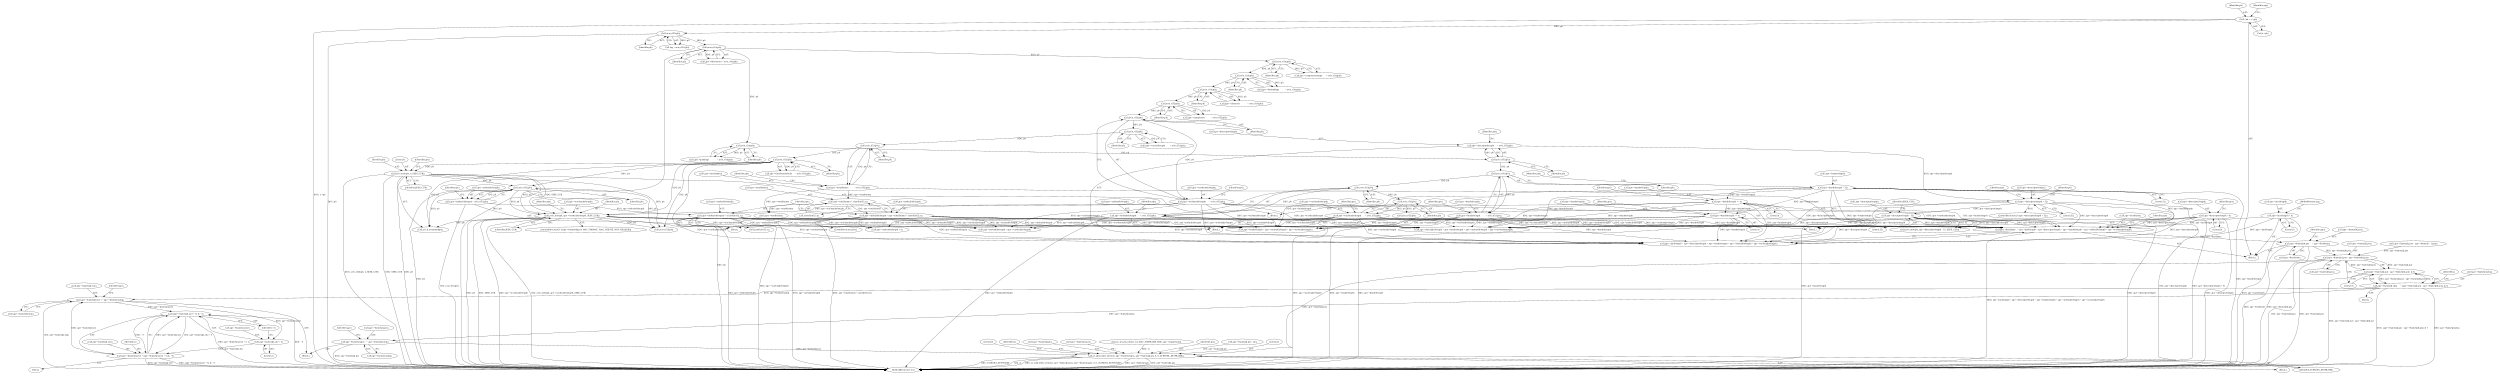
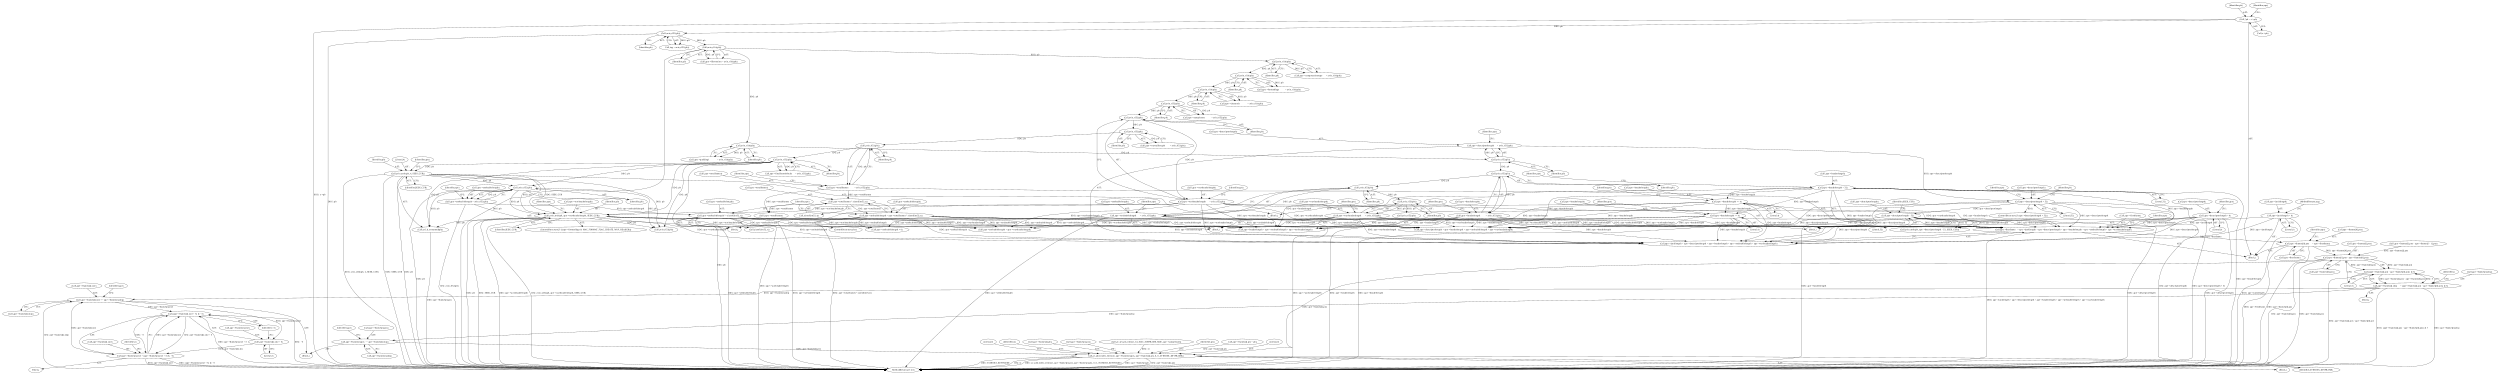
edge "(Call,ape->frames[i].pos  -= ape->frames[i].skip)" -> "(MethodReturn,set int)": now "(Call,url_is_streamed(pb))" -> "(MethodReturn,set int)"
